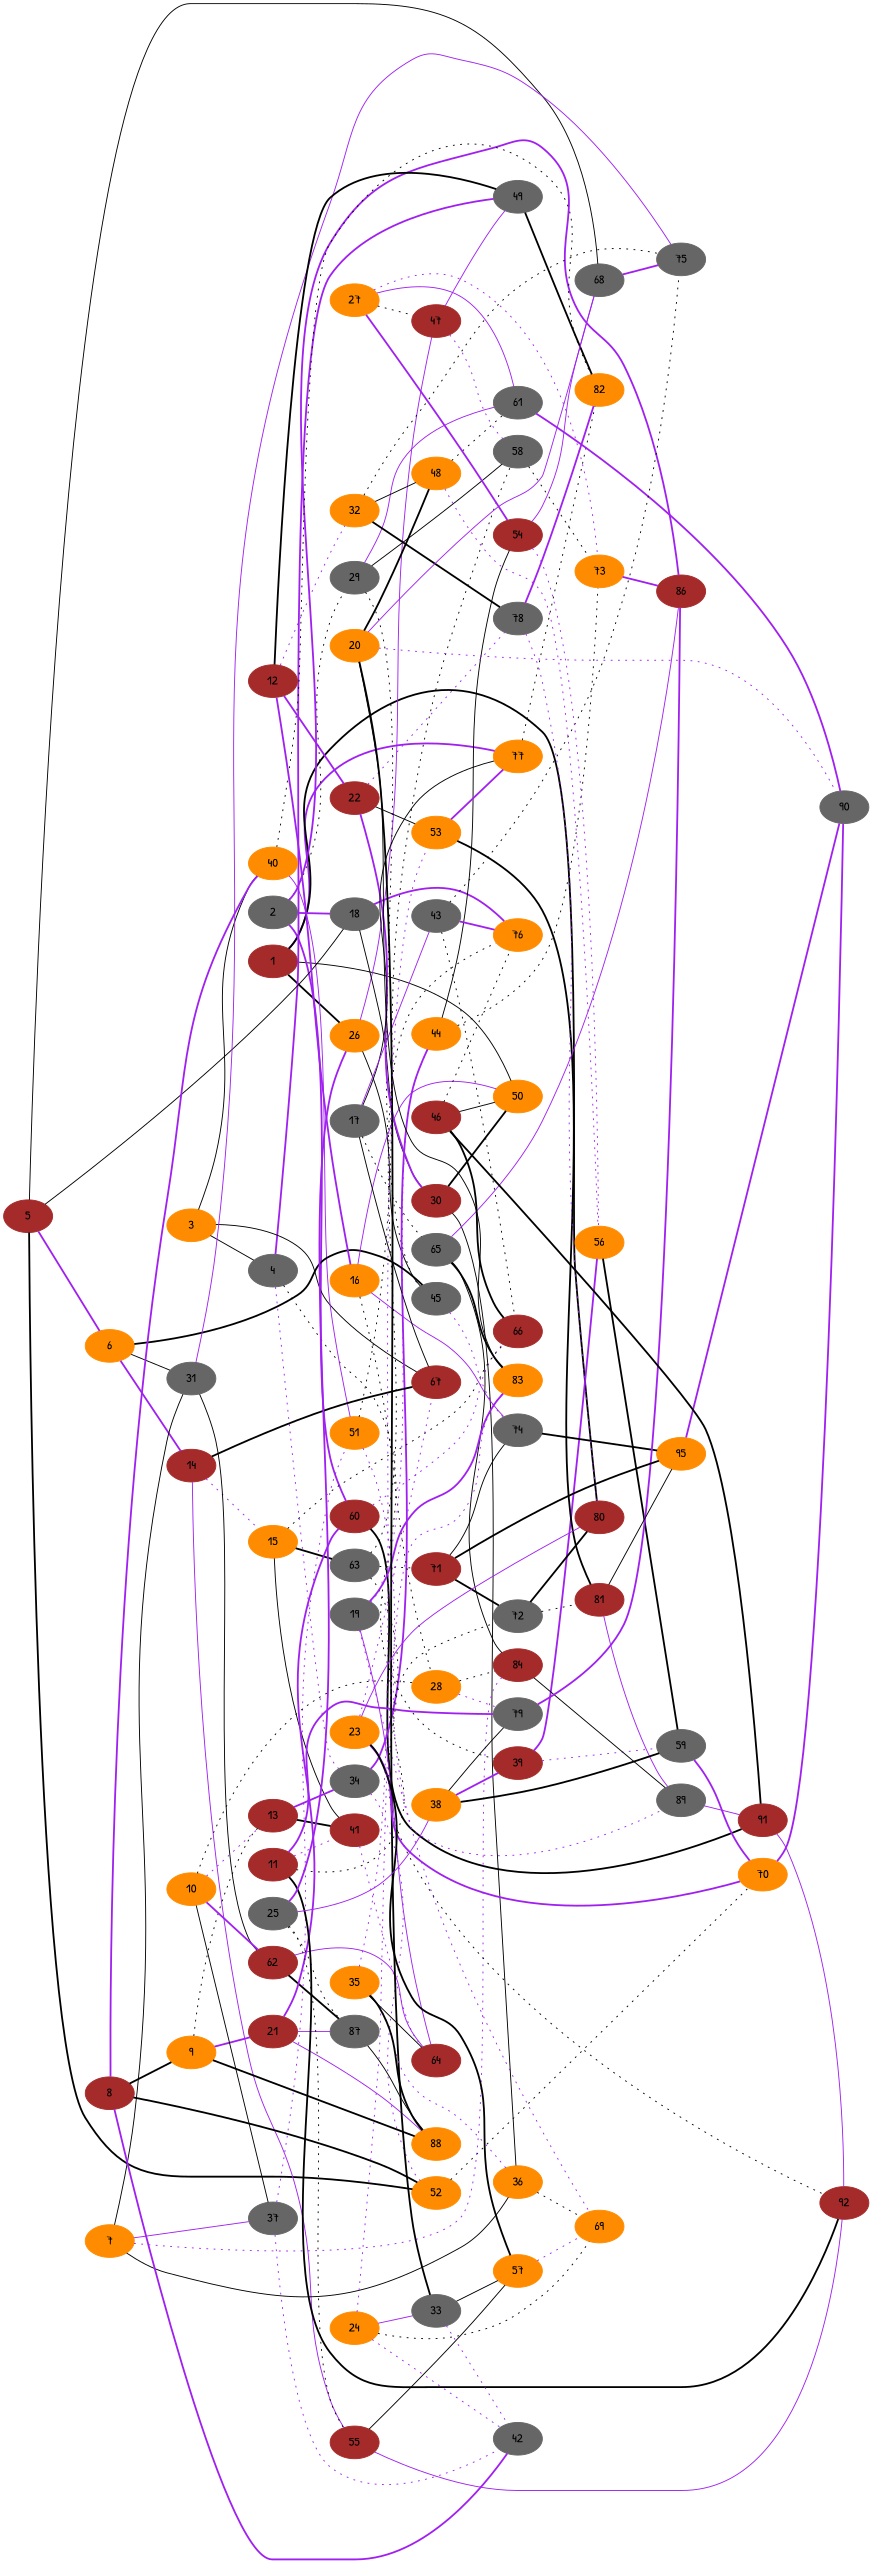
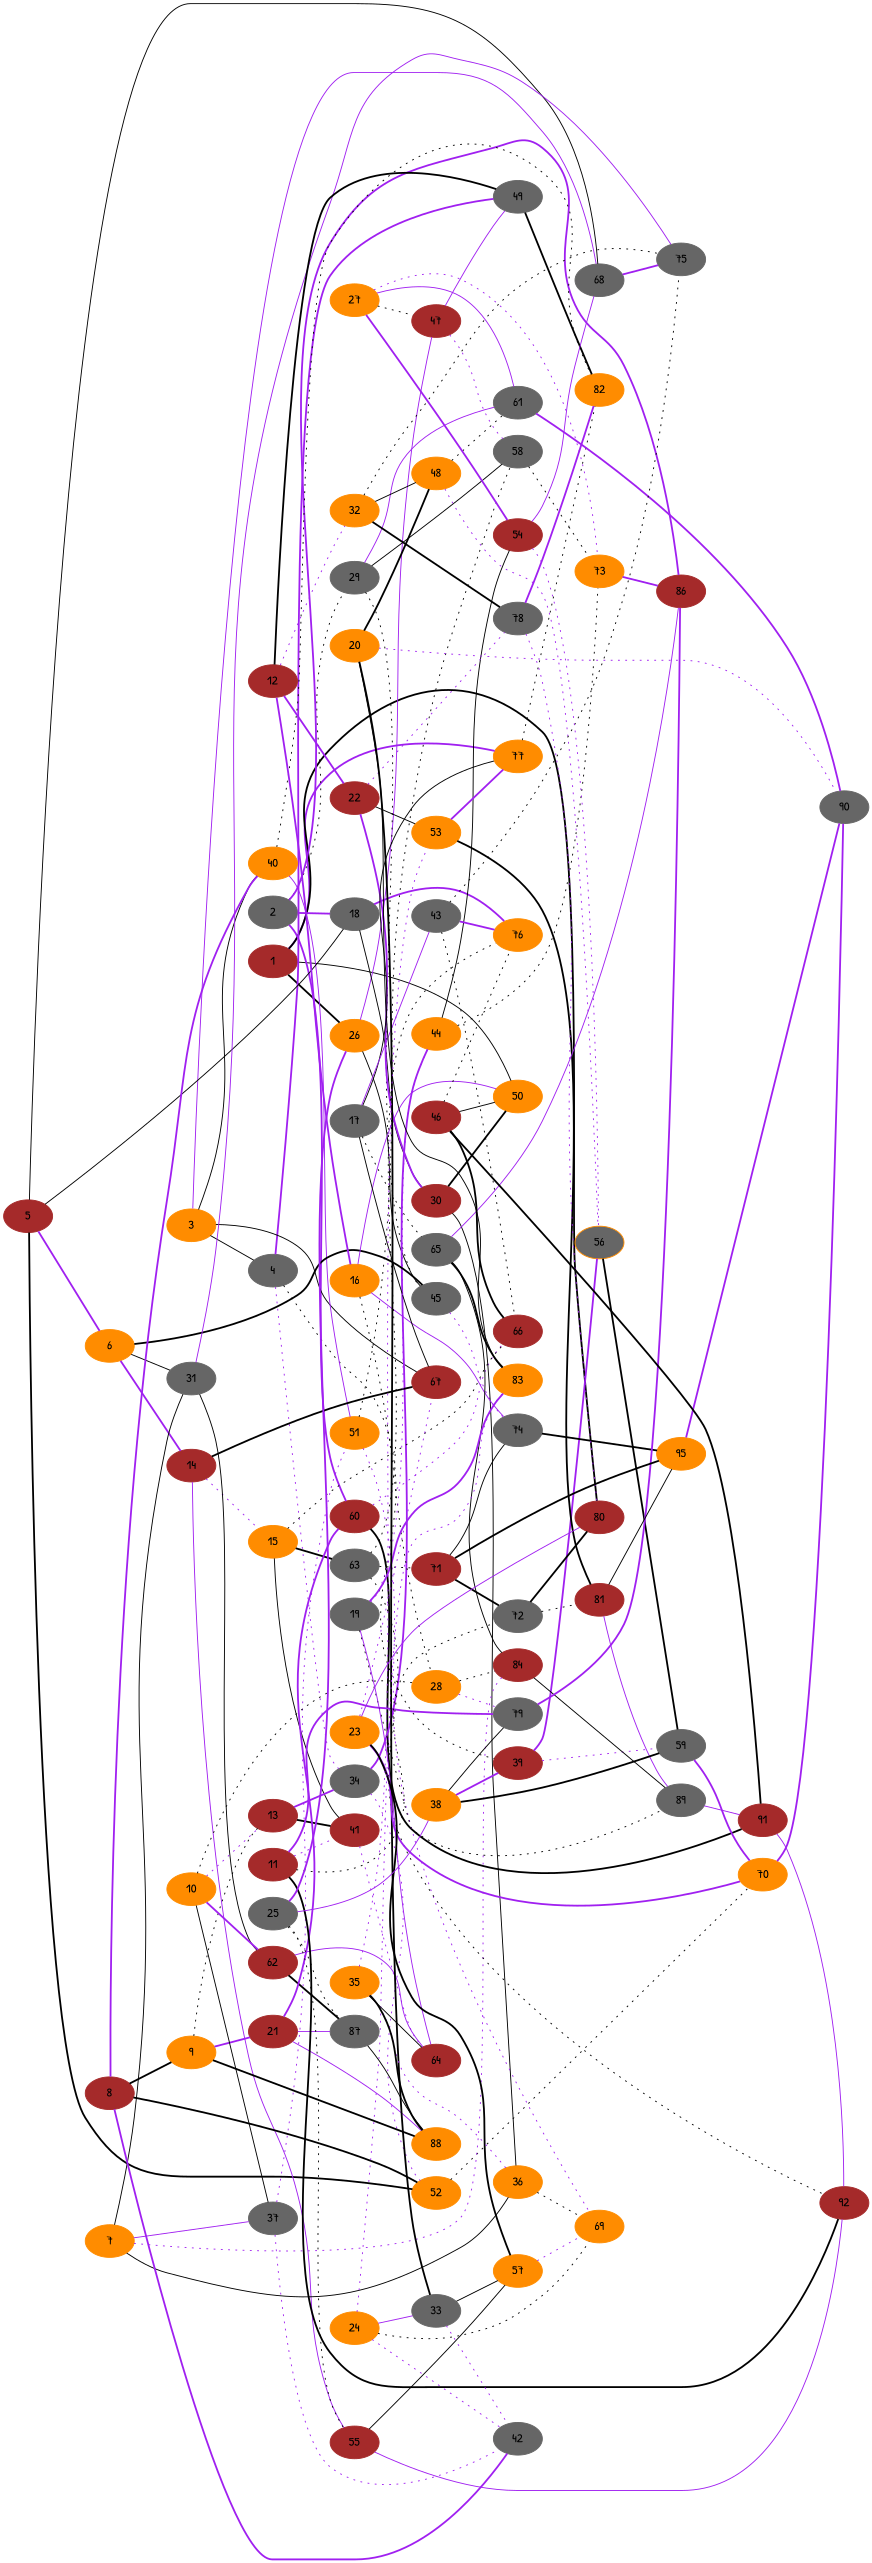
edge "68" -- "20": now "68" -- "3"
node "56": fillcolor darkorange -> gray40
edge "19" -- "89": color purple -> black
